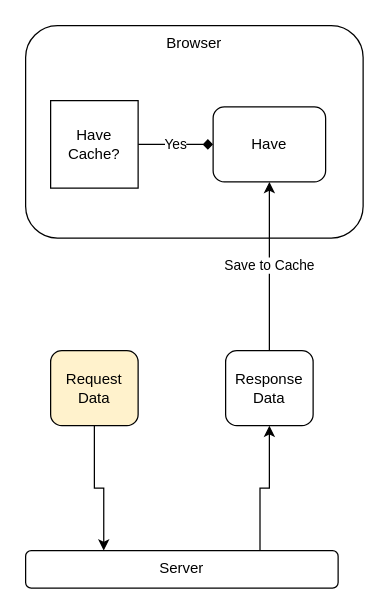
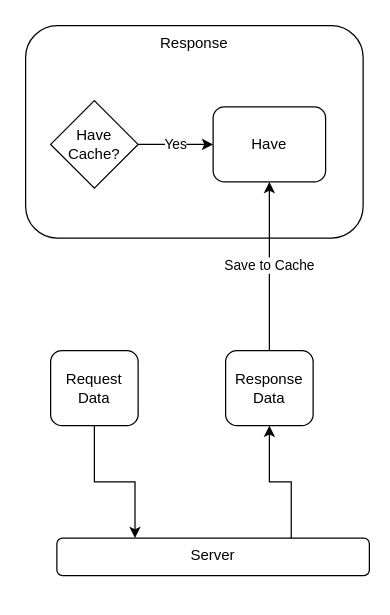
node "Browser": label "Browser" -> "Response"
node "Have Cache?": shape rectangle -> diamond
edge "Have Cache?" -> "Have": arrowhead diamond -> classic
node "Request Data": fillcolor #fff2cc -> #ffffff
node "Server": moved (182, 569) -> (213, 557)
